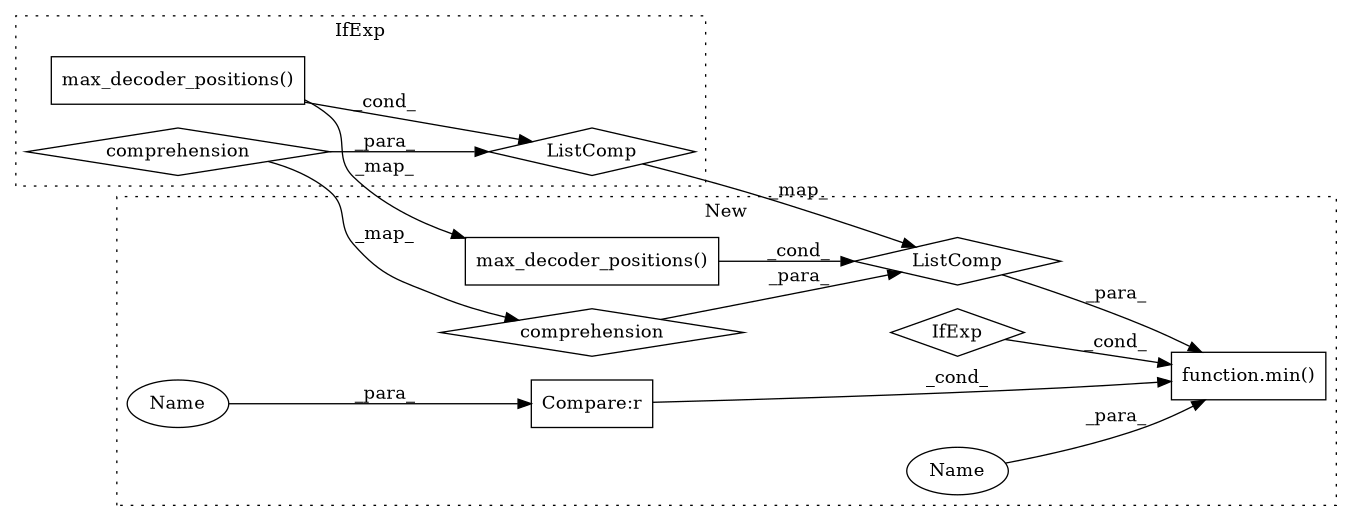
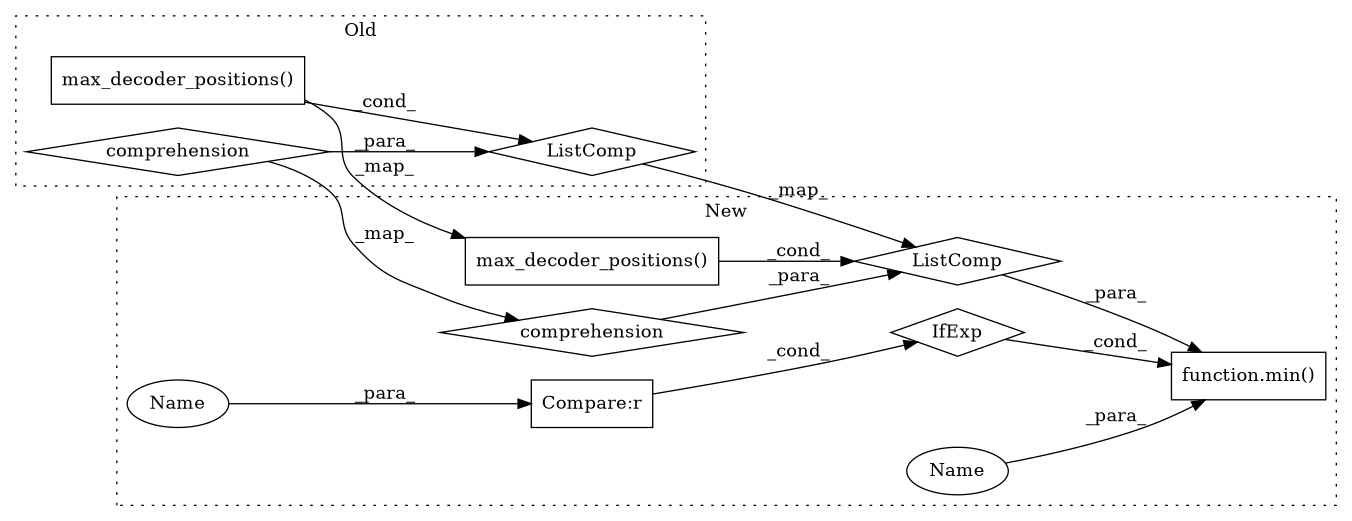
cluster "IfExp": label "IfExp" -> "Old"
edge "Compare:r" -> "function.min()": now "Compare:r" -> "IfExp"
